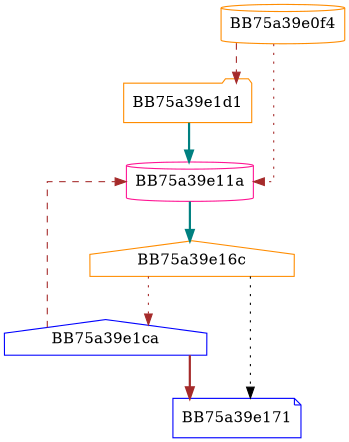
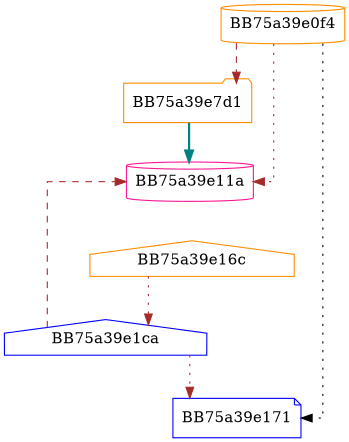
node "BB75a39e1d1": label "BB75a39e1d1" -> "BB75a39e7d1"
edge "BB75a39e11a" -> "BB75a39e16c": removed
edge "BB75a39e16c" -> "BB75a39e171": now "BB75a39e0f4" -> "BB75a39e171"
edge "BB75a39e1ca" -> "BB75a39e171": style bold -> dotted
